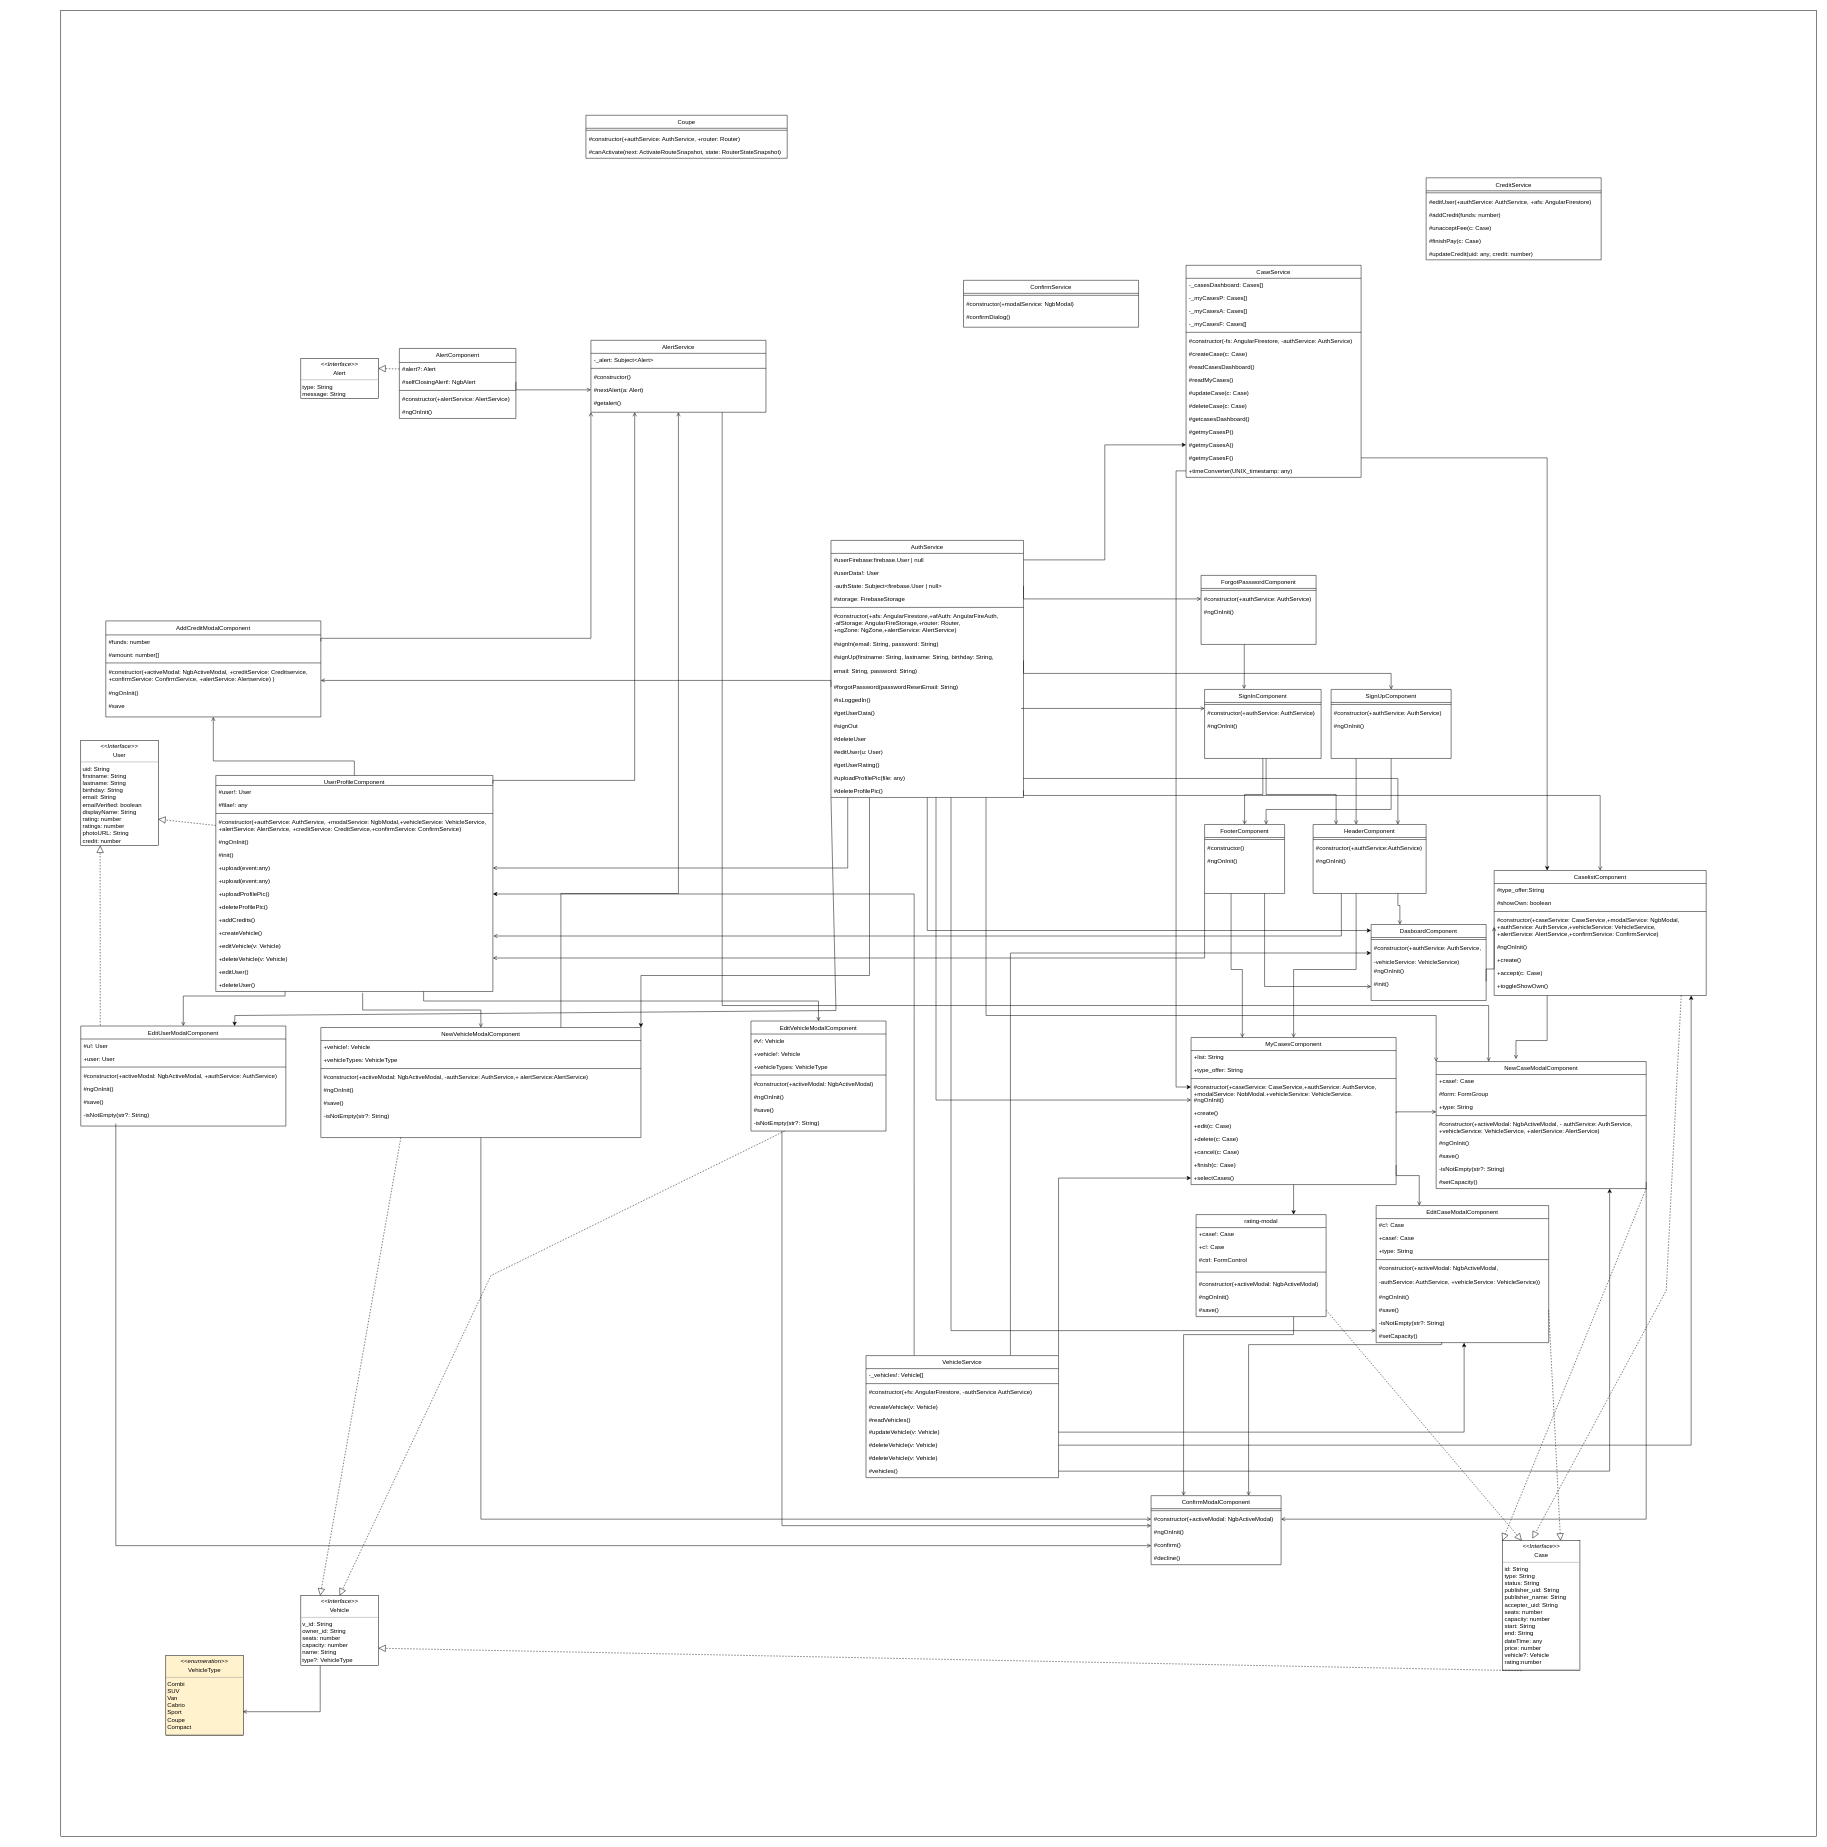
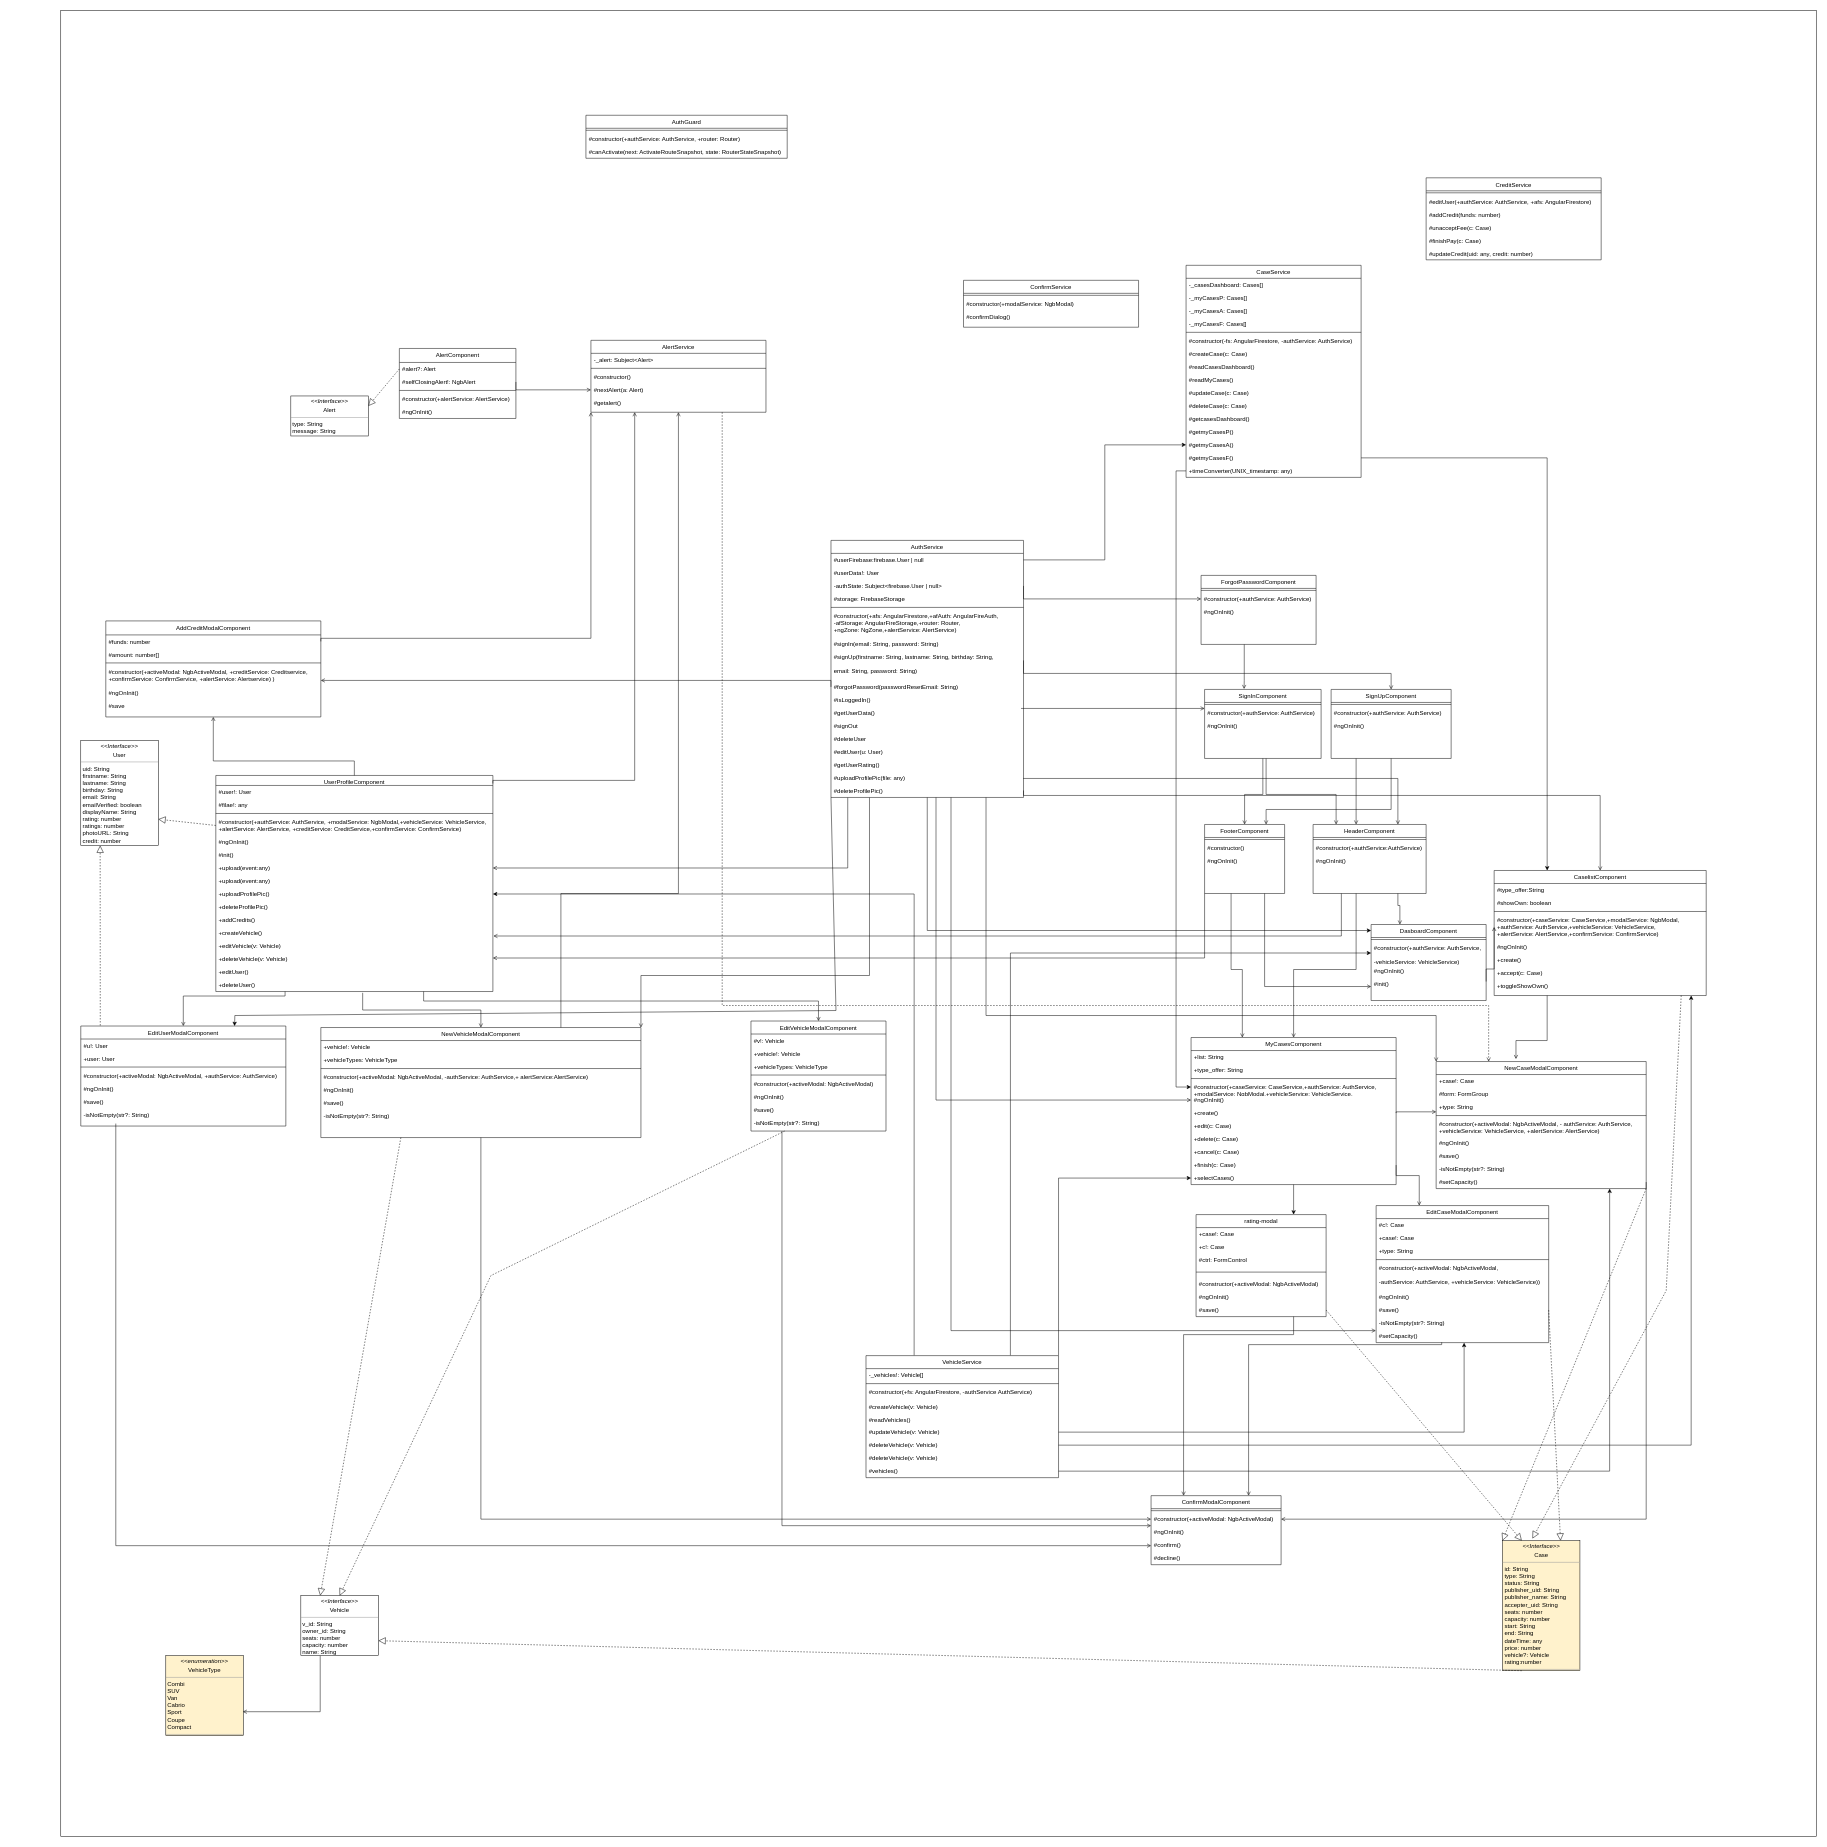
node "Coupe": label "Coupe" -> "AuthGuard"
node "<<Interface>> Alert type: String message: String": moved (340, 378) -> (330, 416)
edge "AlertService" -> "NewCaseModalComponent": style solid -> dashed
edge "#deleteProfilePic()" -> "NewVehicleModalComponent": arrowhead classic -> open
node "<<Interface>> Case id: String type: String status: String publisher_uid: String publisher_name: String accepter_uid: String seats: number capacity: number start: String end: String dateTime: any price: number vehicle?: Vehicle rating:number": fillcolor #ffffff -> #fff2cc
node "<<Interface>> Vehicle v_id: String owner_id: String seats: number capacity: number name: String type?: VehicleType": size 78x70 -> 78x60
